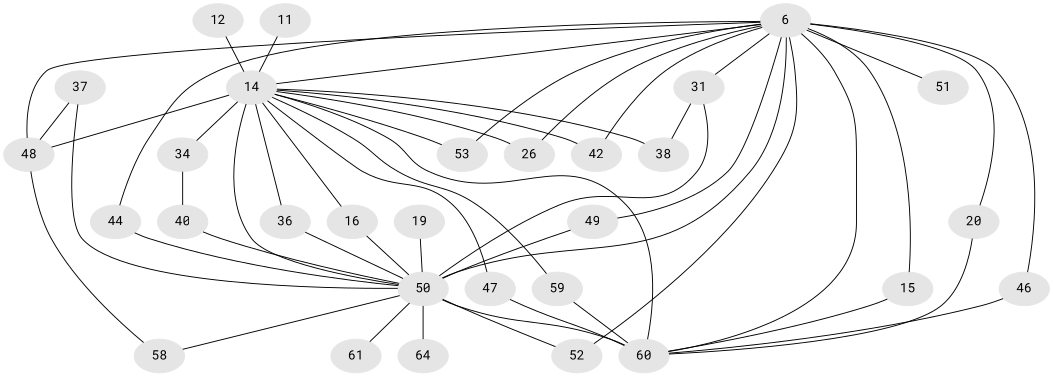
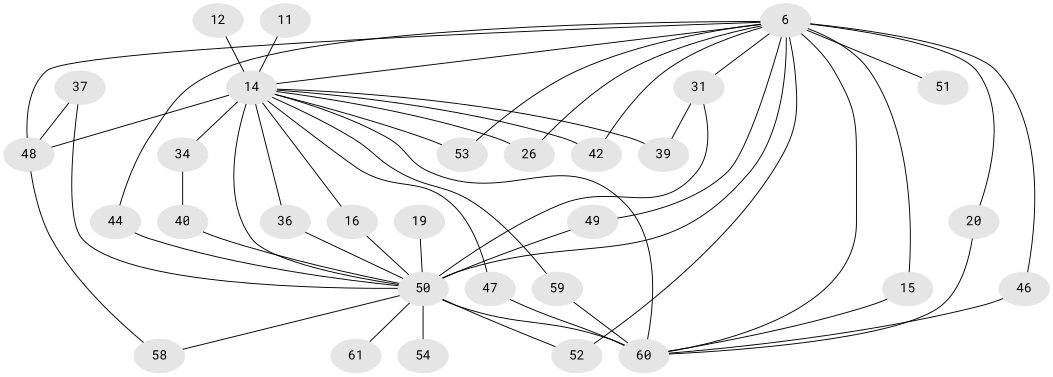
node "38": label "38" -> "39"
node "64": label "64" -> "54"
